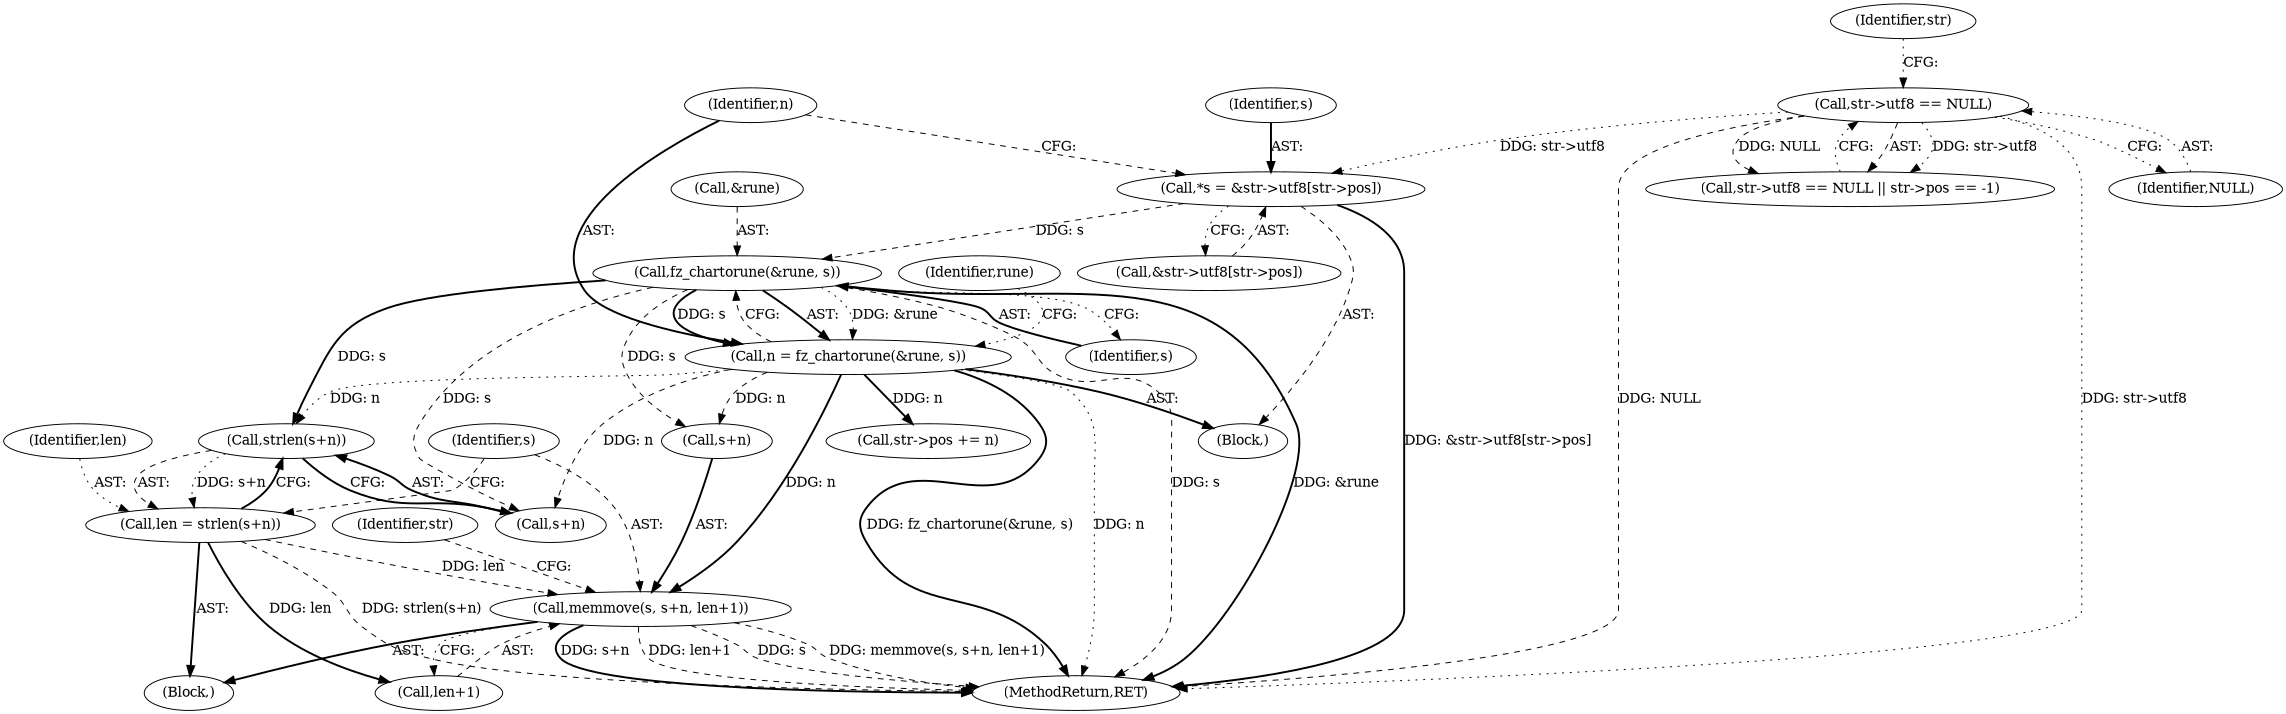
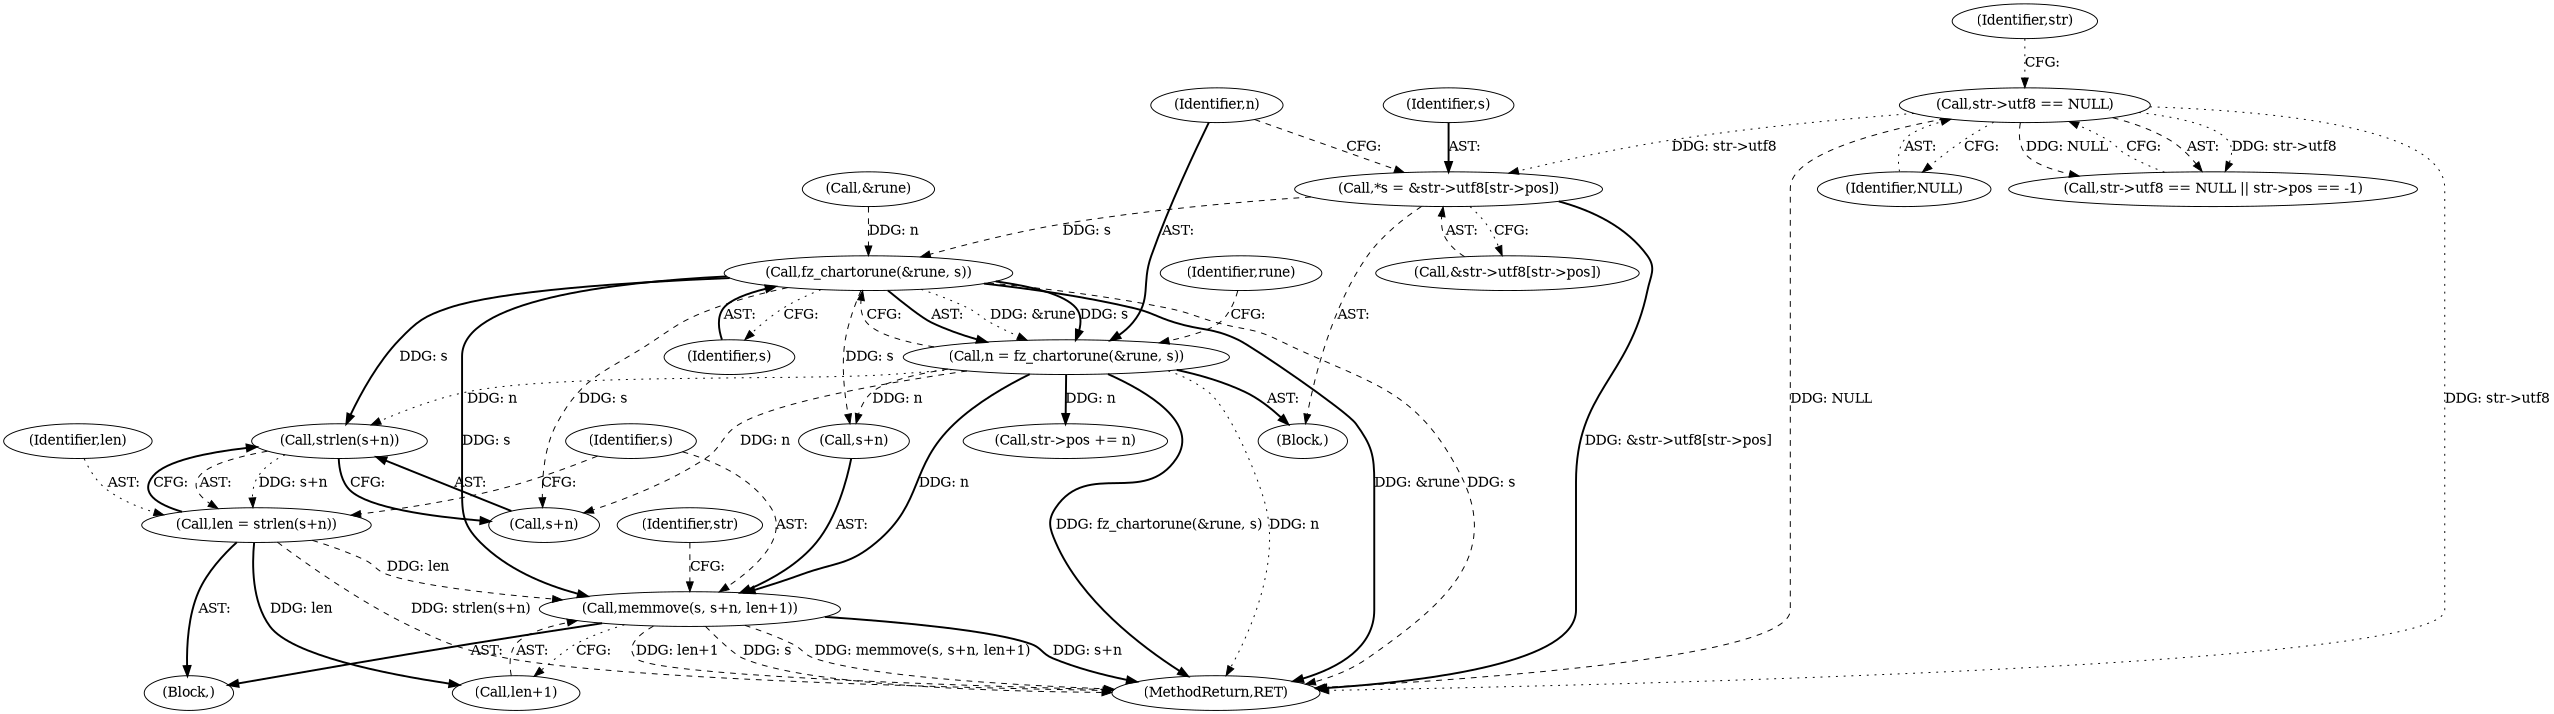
edge "(Call,&rune)" -> "(Call,fz_chartorune(&rune, s))": label "AST: " -> "DDG: n"
edge "(Identifier,rune)" -> "(Call,n = fz_chartorune(&rune, s))": style dotted -> dashed
edge "(Call,fz_chartorune(&rune, s))" -> "(Call,memmove(s, s+n, len+1))": added, label "DDG: s"
